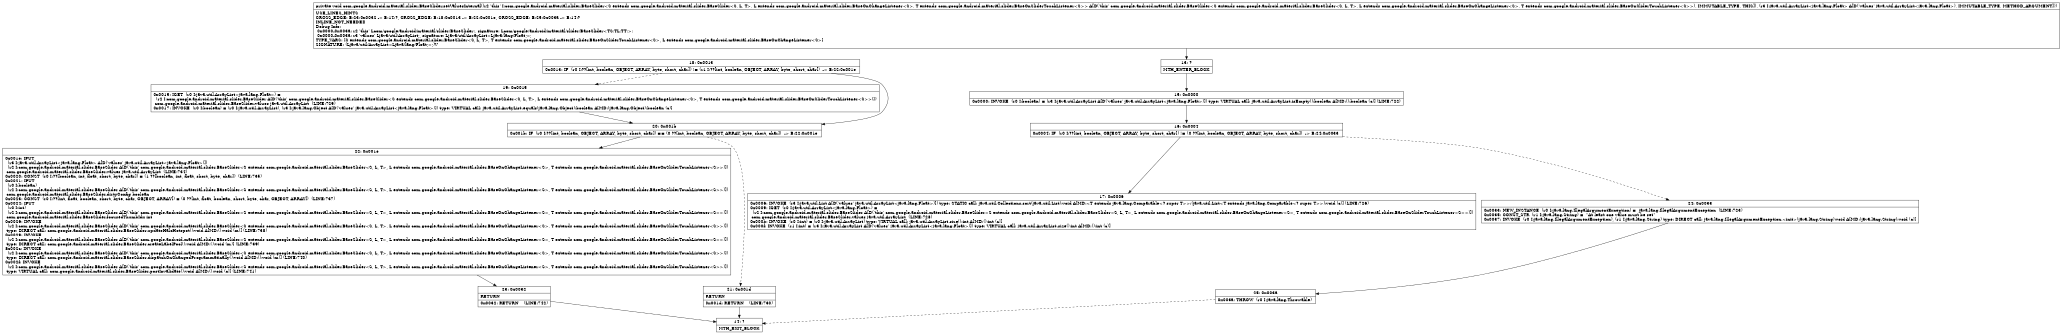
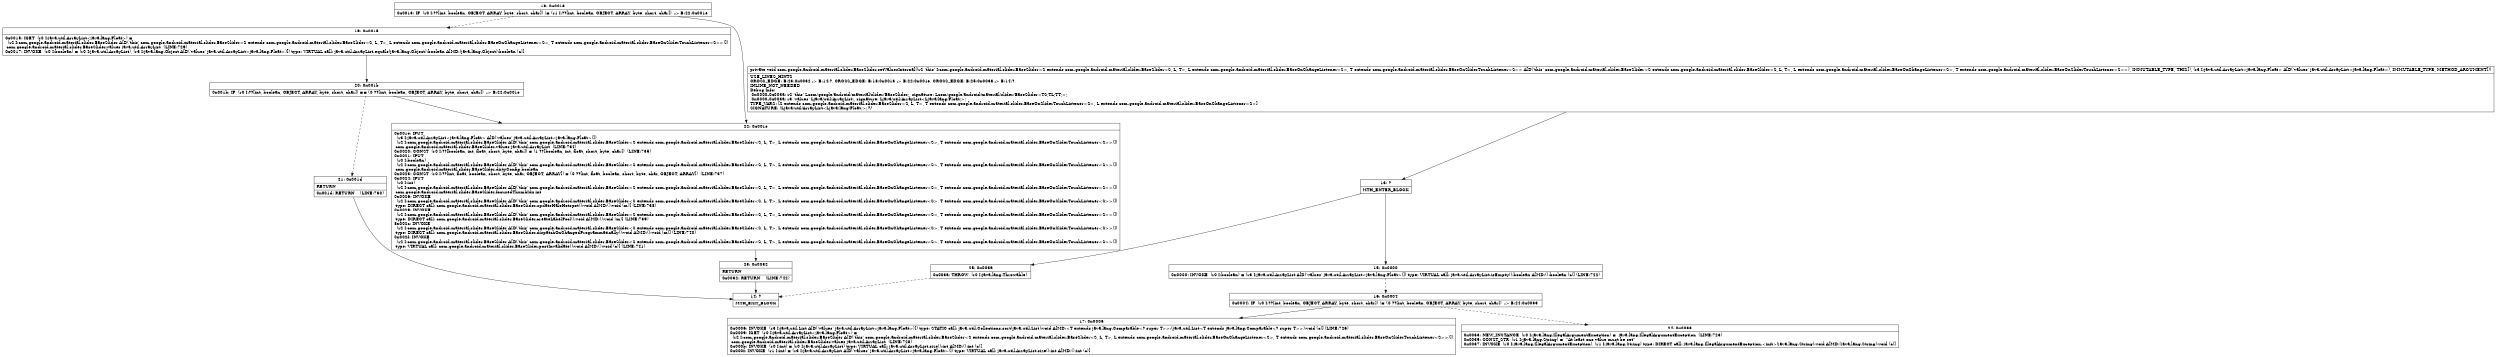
edge "18: 0x0013" -> "20: 0x001b": now "18: 0x0013" -> "22: 0x001e"
edge "15: 0x0000" -> "16: 0x0004": style solid -> dashed
edge "24: 0x0033" -> "25: 0x003a": now "13: ?" -> "25: 0x003a"
